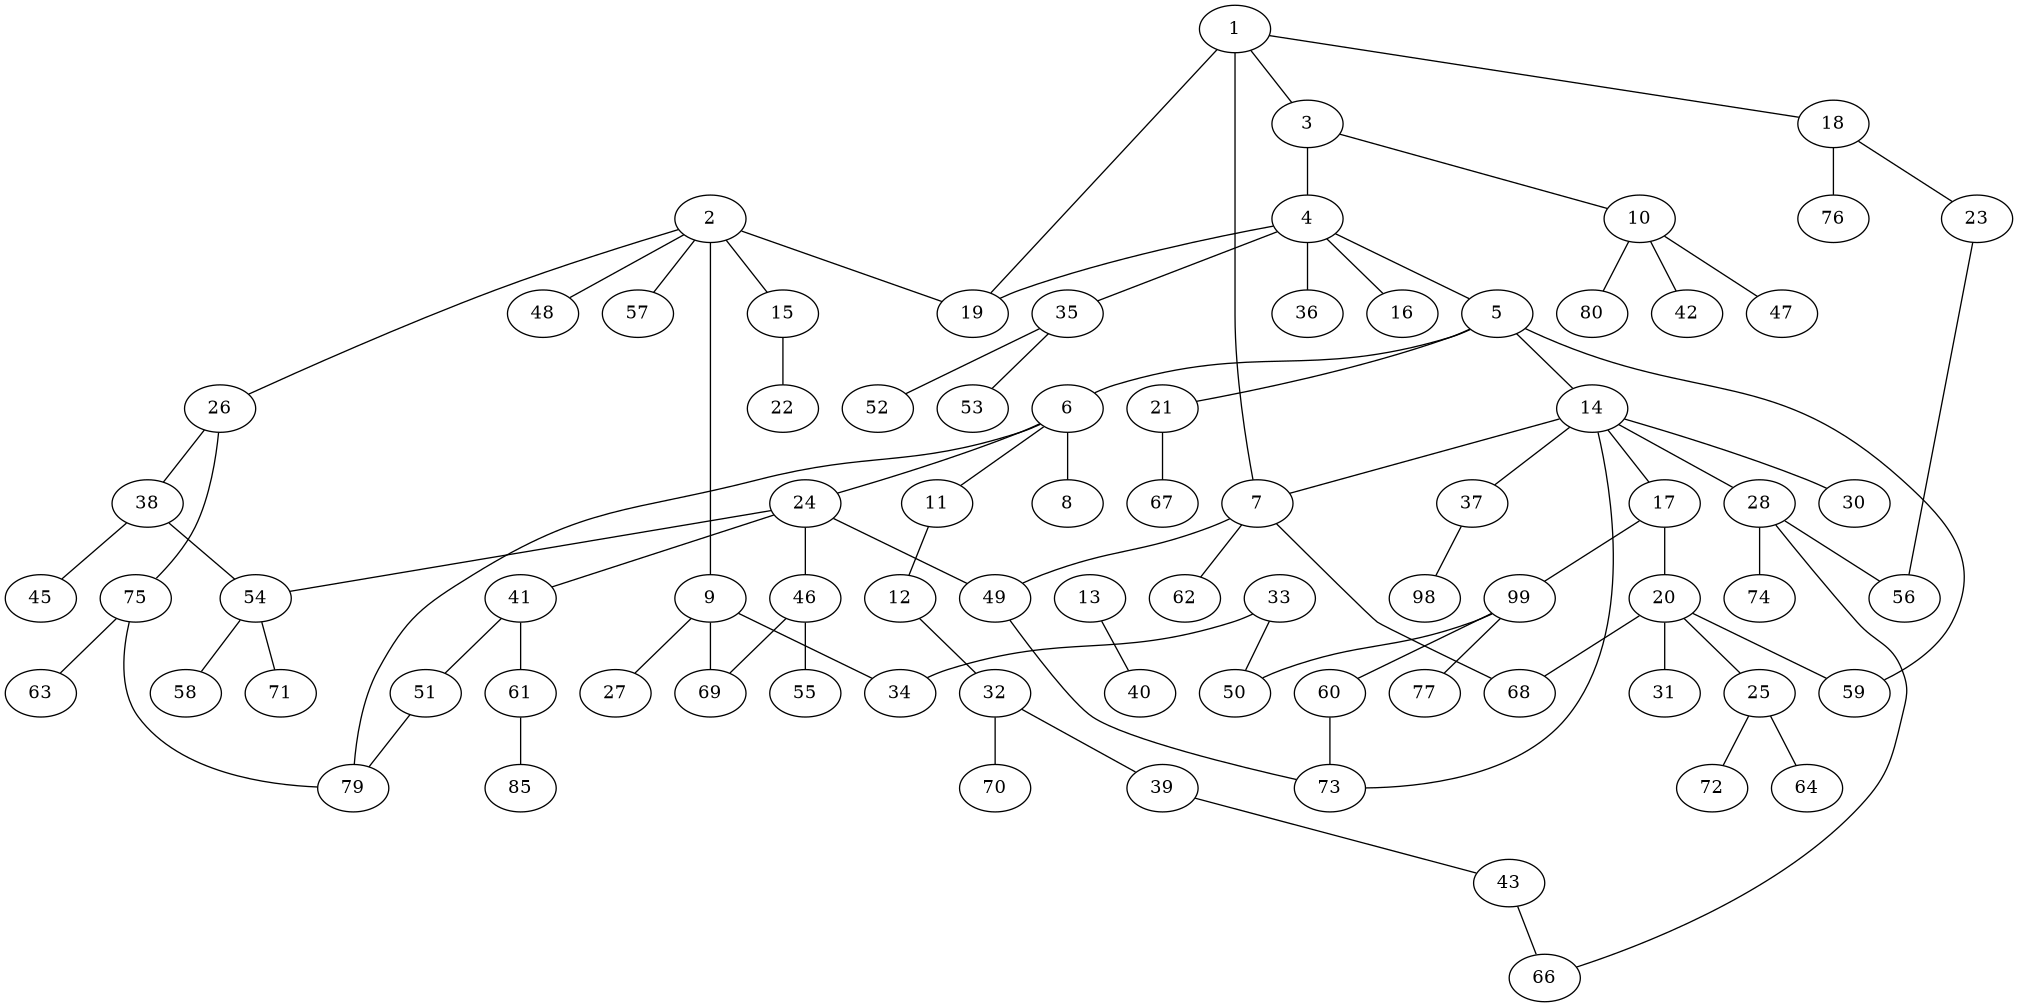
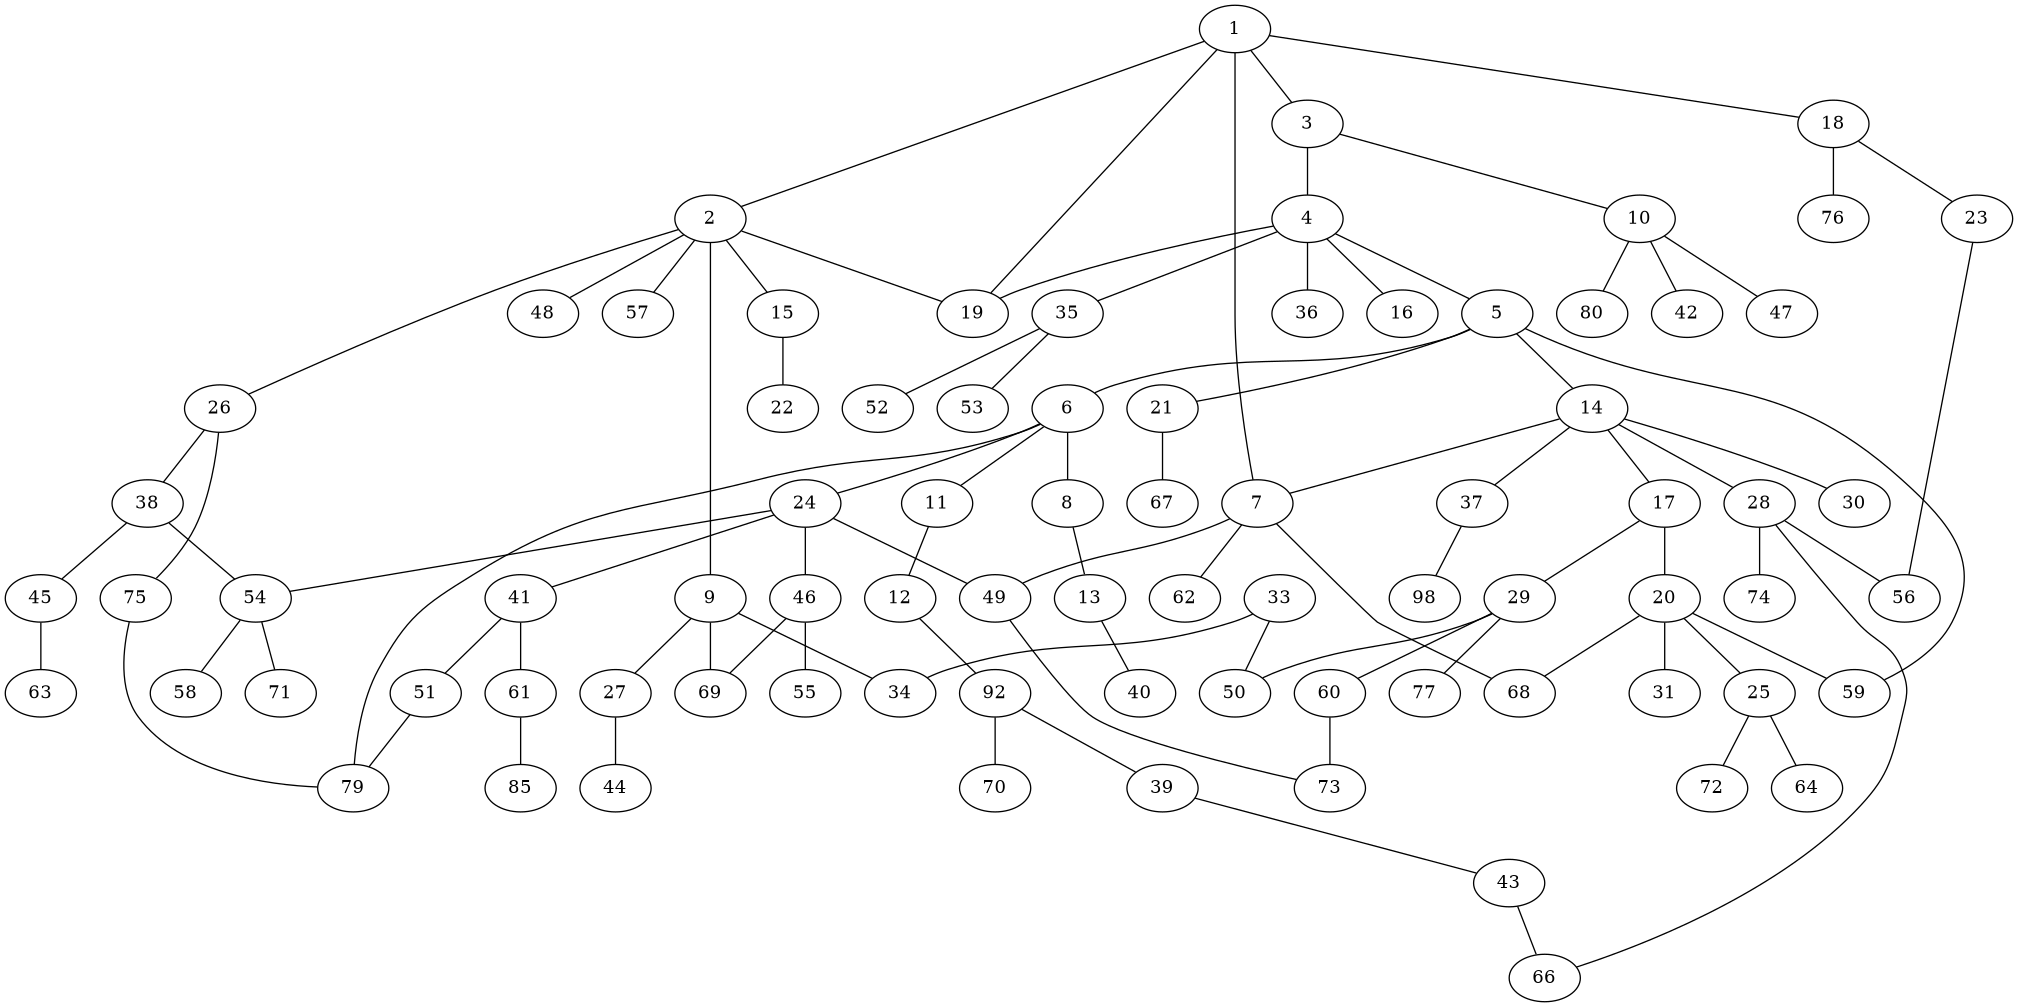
edge "1" -- "2": added
edge "8" -- "13": added
node "99": label "99" -> "29"
edge "75" -- "63": now "45" -- "63"
edge "14" -- "73": removed
node "32": label "32" -> "92"
node "44": added
